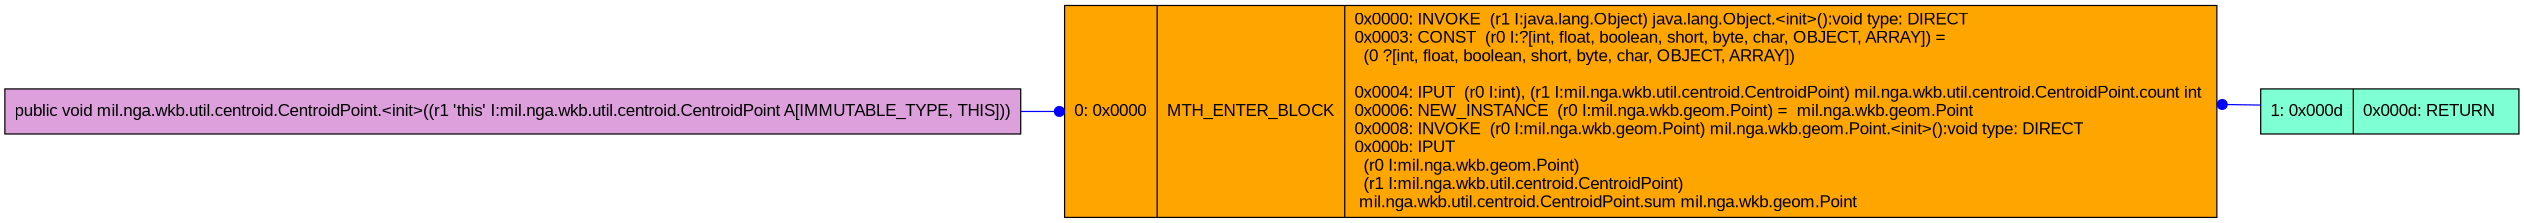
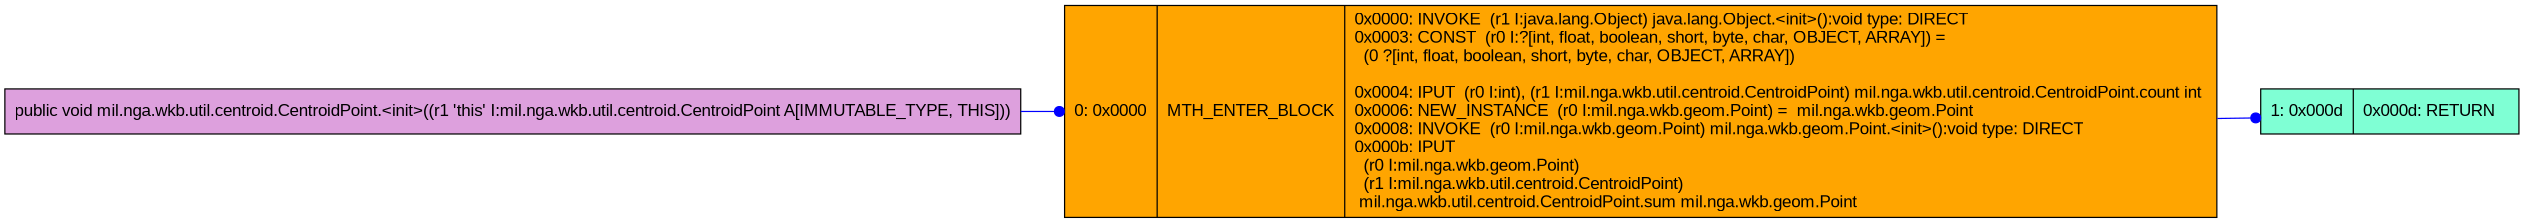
edge "1: 0x000d" -> "0: 0x0000": reversed
